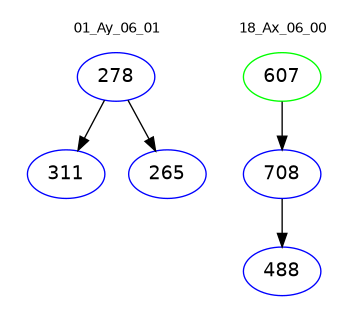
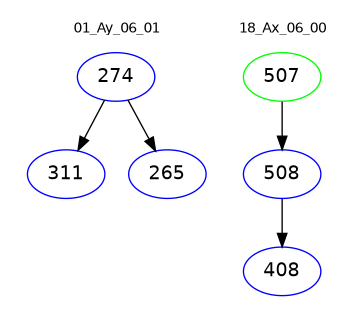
node "278": label "278" -> "274"
node "607": label "607" -> "507"
node "708": label "708" -> "508"
node "488": label "488" -> "408"
